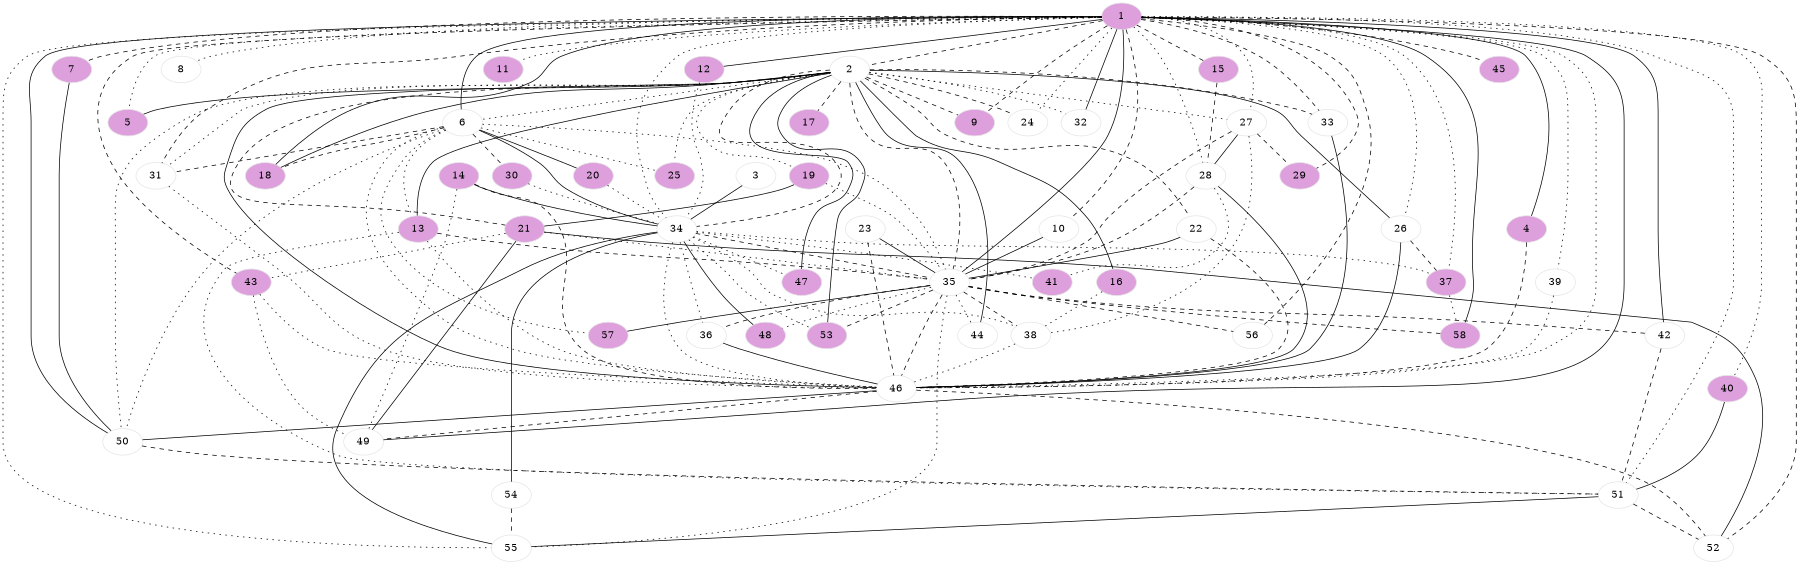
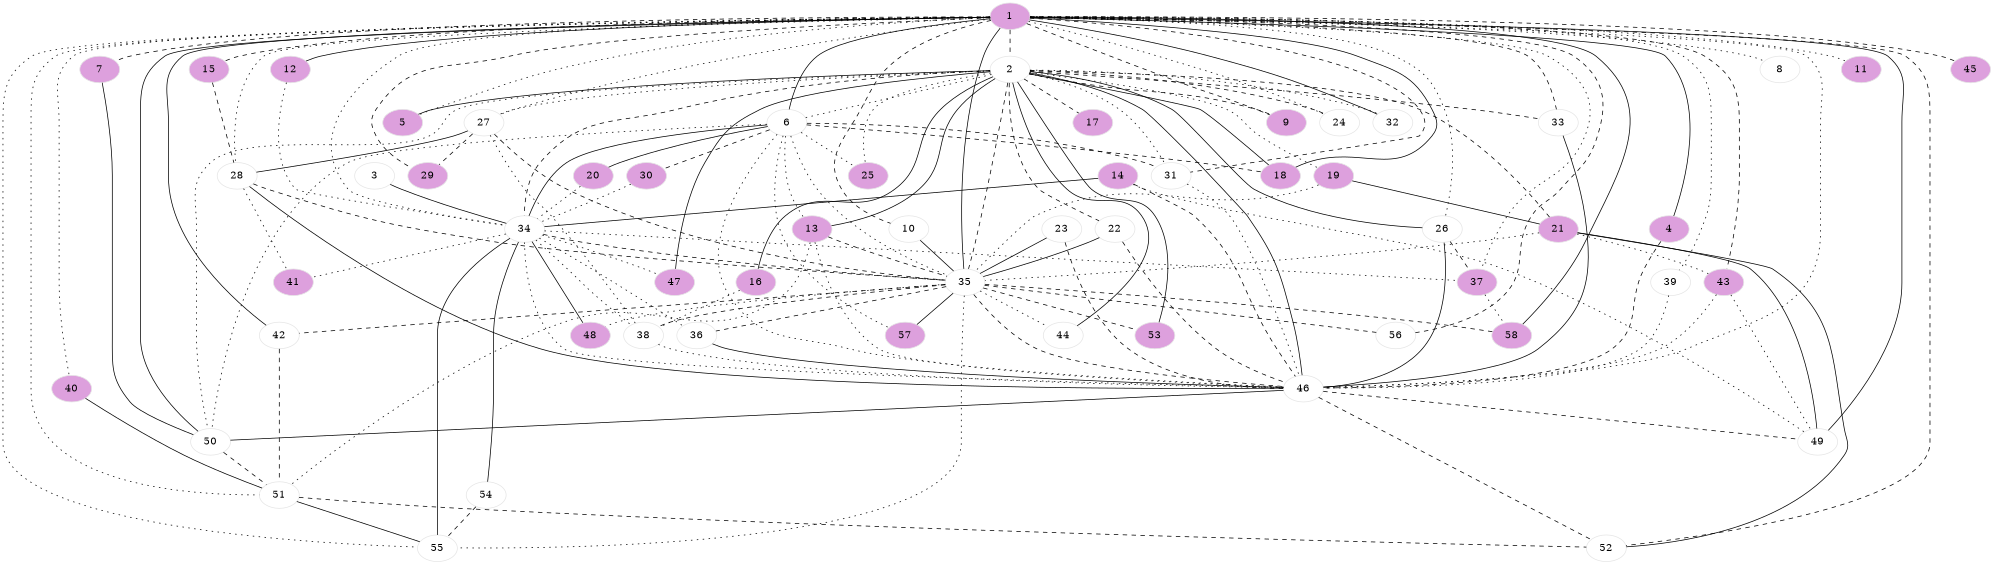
edge "34" -- "53": removed
